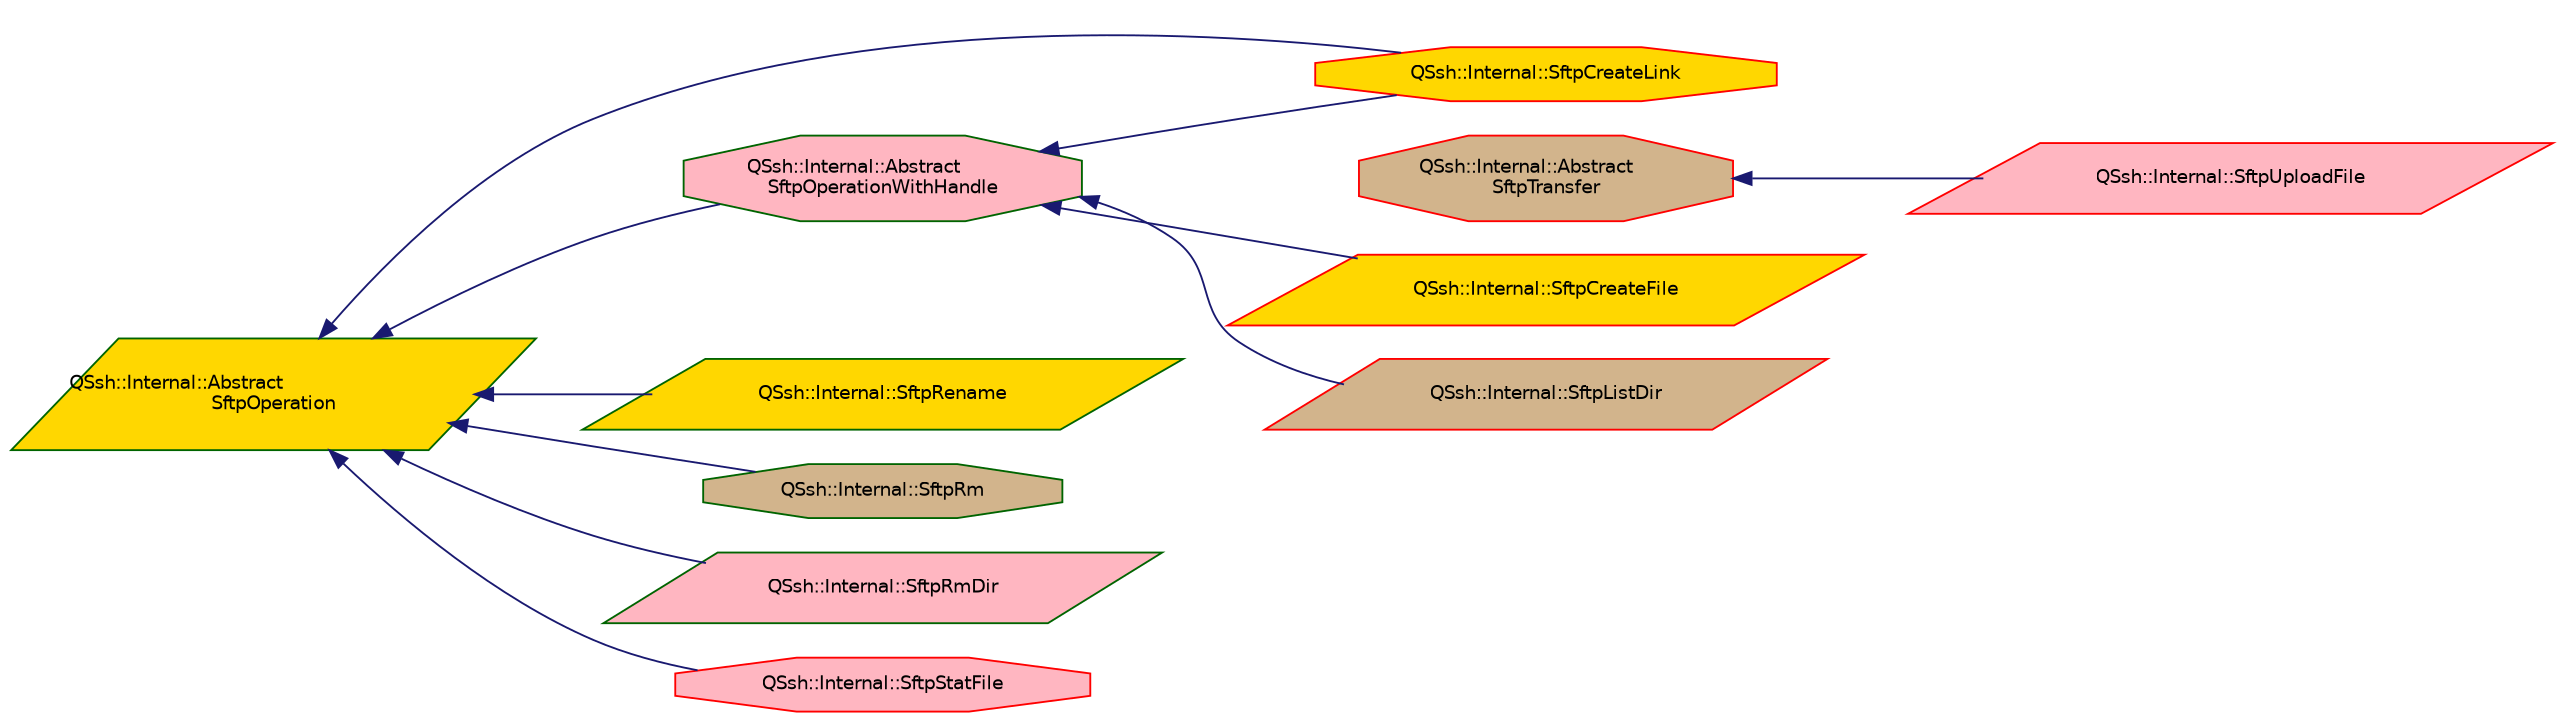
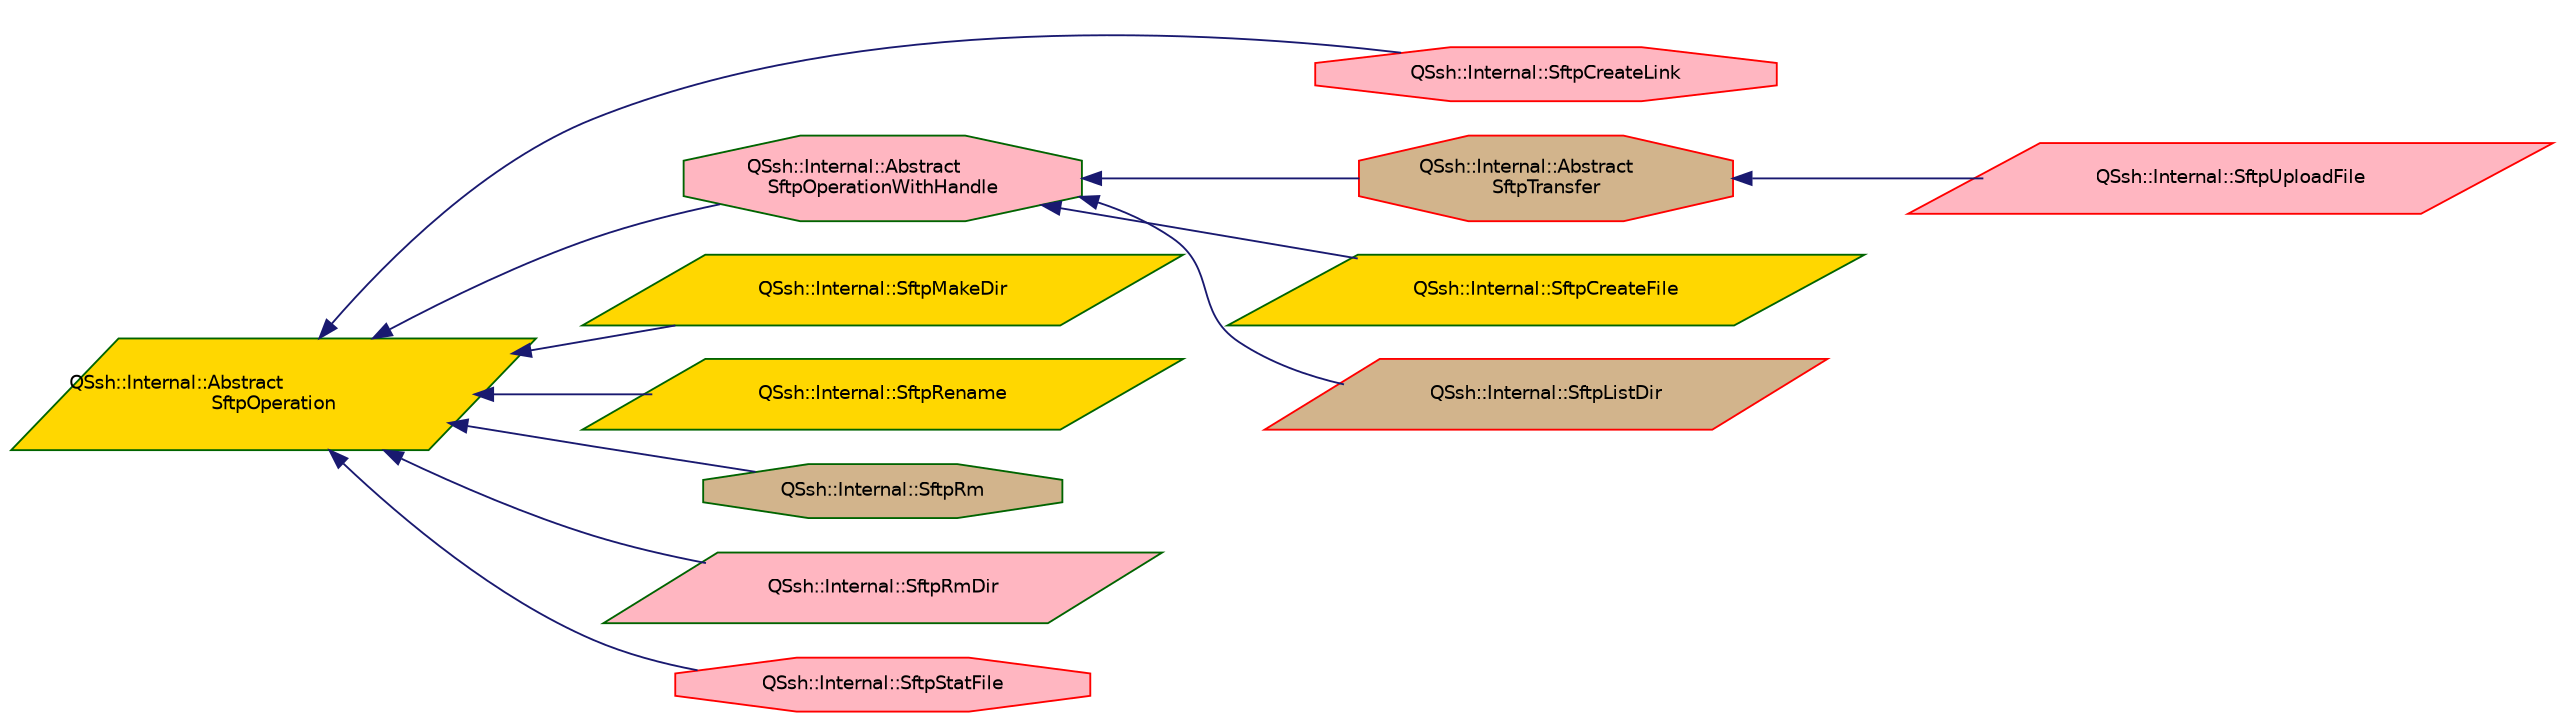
node "QSsh::Internal::SftpCreateLink": fillcolor gold -> lightpink
edge "QSsh::Internal::SftpCreateLink" -> "QSsh::Internal::Abstract SftpOperationWithHandle": now "QSsh::Internal::Abstract SftpTransfer" -> "QSsh::Internal::Abstract SftpOperationWithHandle"
node "QSsh::Internal::SftpMakeDir": added
node "QSsh::Internal::SftpCreateFile": color red -> darkgreen
